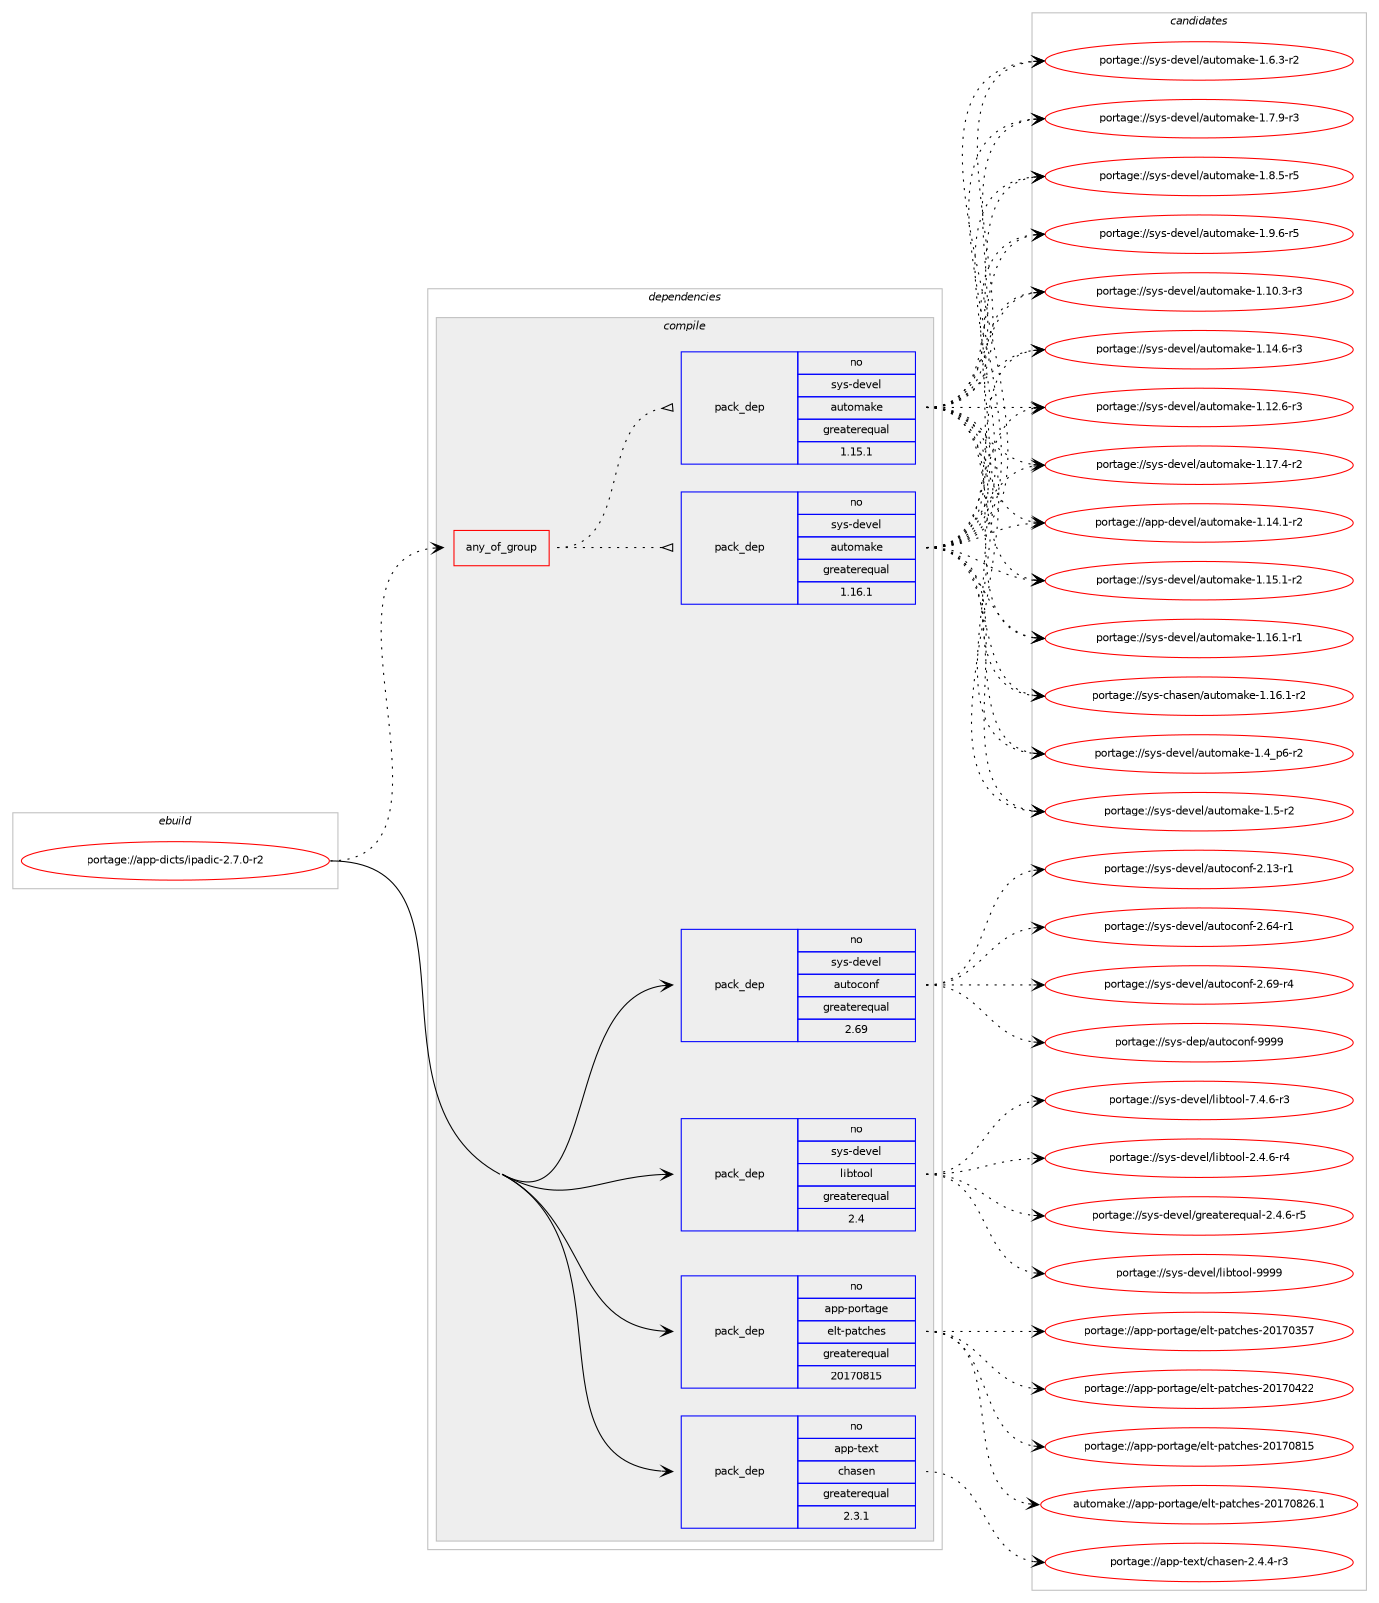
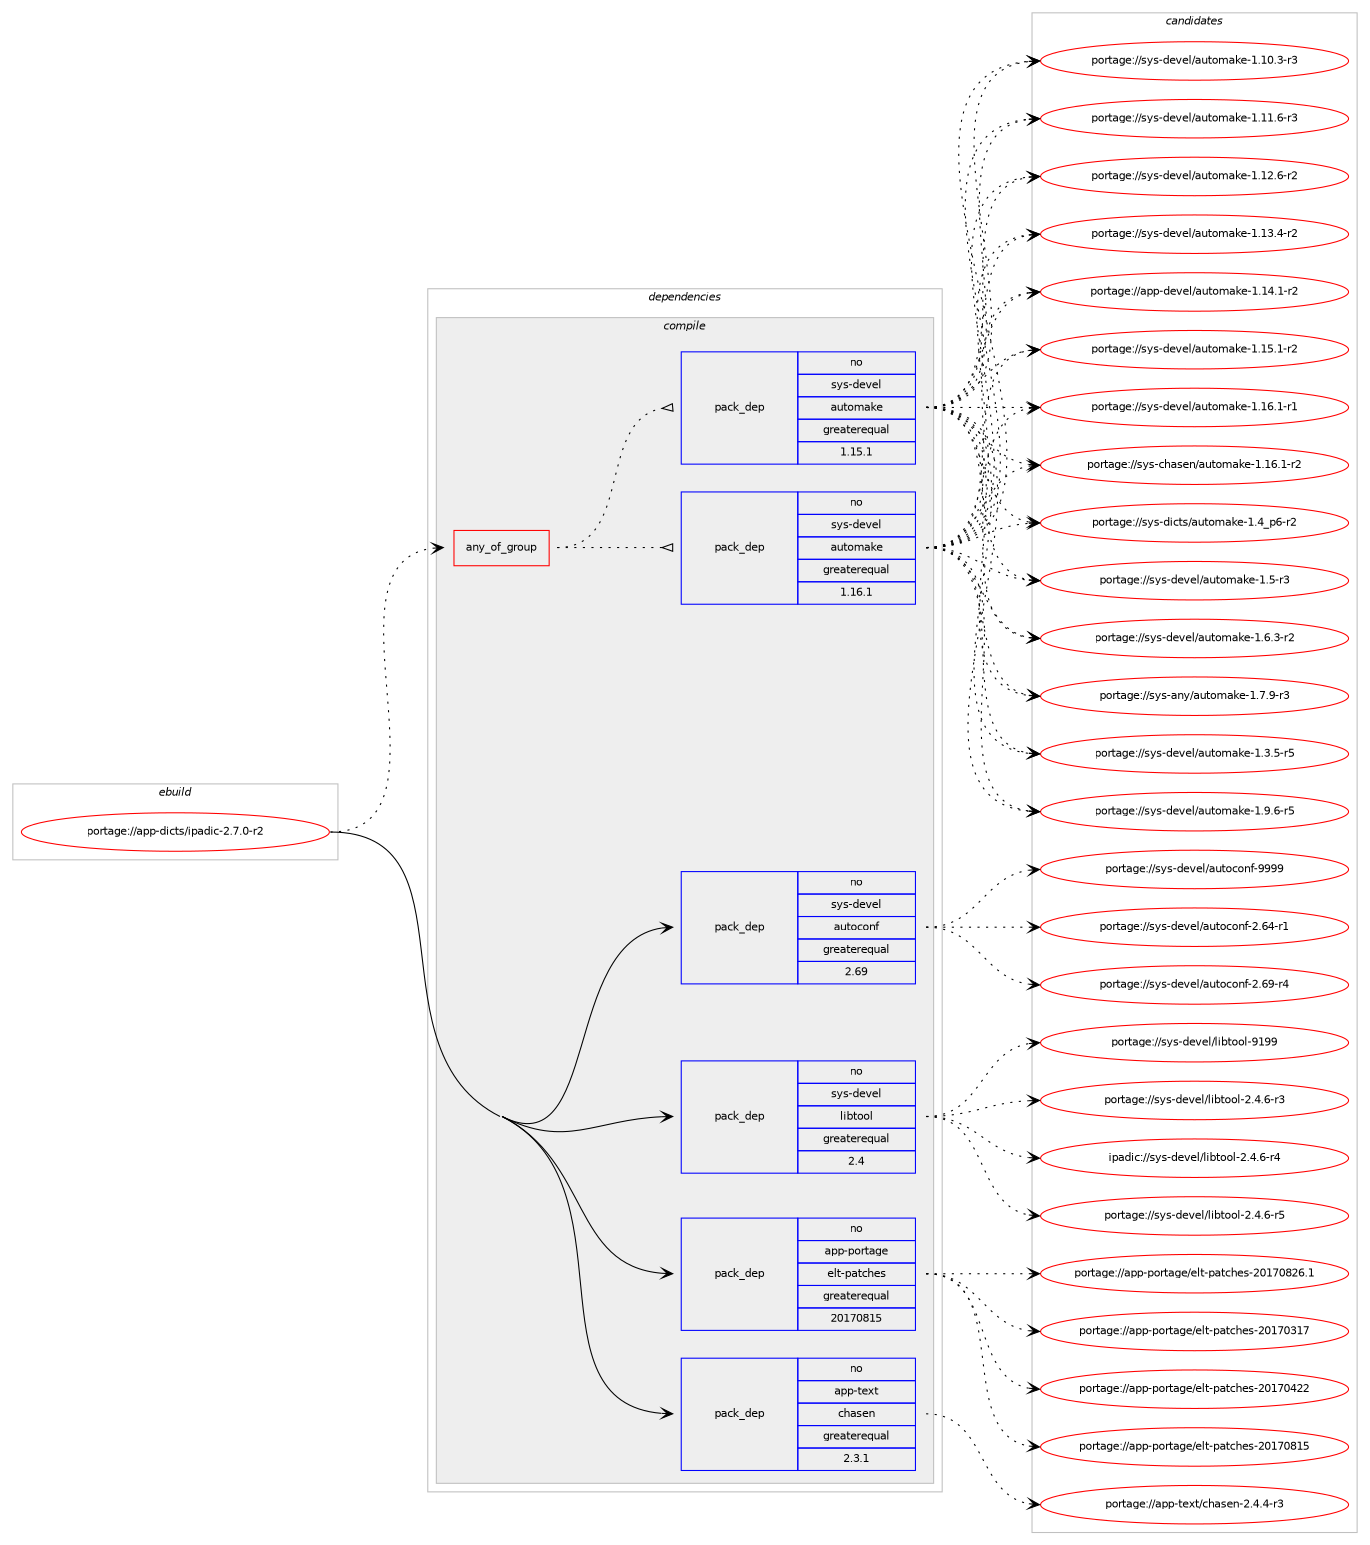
node "portage://sys-devel/automake-1.7.9-r3": label "portage://sys-devel/automake-1.7.9-r3" -> "portage://sys-any/automake-1.7.9-r3"
node "portage://sys-devel/automake-1.8.5-r5": label "portage://sys-devel/automake-1.8.5-r5" -> "portage://sys-devel/automake-1.3.5-r5"
node "portage://sys-devel/automake-1.14.6-r3": label "portage://sys-devel/automake-1.14.6-r3" -> "portage://sys-devel/automake-1.11.6-r3"
node "portage://sys-devel/automake-1.12.6-r3": label "portage://sys-devel/automake-1.12.6-r3" -> "portage://sys-devel/automake-1.12.6-r2"
node "portage://sys-devel/automake-1.17.4-r2": label "portage://sys-devel/automake-1.17.4-r2" -> "portage://sys-devel/automake-1.13.4-r2"
node "portage://sys-devel/automake-1.4_p6-r2": label "portage://sys-devel/automake-1.4_p6-r2" -> "portage://sys-dicts/automake-1.4_p6-r2"
node "portage://sys-devel/automake-1.5-r2": label "portage://sys-devel/automake-1.5-r2" -> "portage://sys-devel/automake-1.5-r3"
node "portage://sys-devel/autoconf-2.13-r1": removed
node "portage://sys-dep/autoconf-9999": label "portage://sys-dep/autoconf-9999" -> "portage://sys-devel/autoconf-9999"
node "portage://sys-devel/libtool-7.4.6-r3": label "portage://sys-devel/libtool-7.4.6-r3" -> "portage://sys-devel/libtool-2.4.6-r3"
node "portage://sys-devel/libtool-2.4.6-r4": label "portage://sys-devel/libtool-2.4.6-r4" -> "ipadic://sys-devel/libtool-2.4.6-r4"
node "portage://sys-devel/greaterequal-2.4.6-r5": label "portage://sys-devel/greaterequal-2.4.6-r5" -> "portage://sys-devel/libtool-2.4.6-r5"
node "portage://sys-devel/libtool-9999": label "portage://sys-devel/libtool-9999" -> "portage://sys-devel/libtool-9199"
node "portage://app-portage/elt-patches-20170357": label "portage://app-portage/elt-patches-20170357" -> "portage://app-portage/elt-patches-20170317"
node "automake://app-portage/elt-patches-20170826.1": label "automake://app-portage/elt-patches-20170826.1" -> "portage://app-portage/elt-patches-20170826.1"
